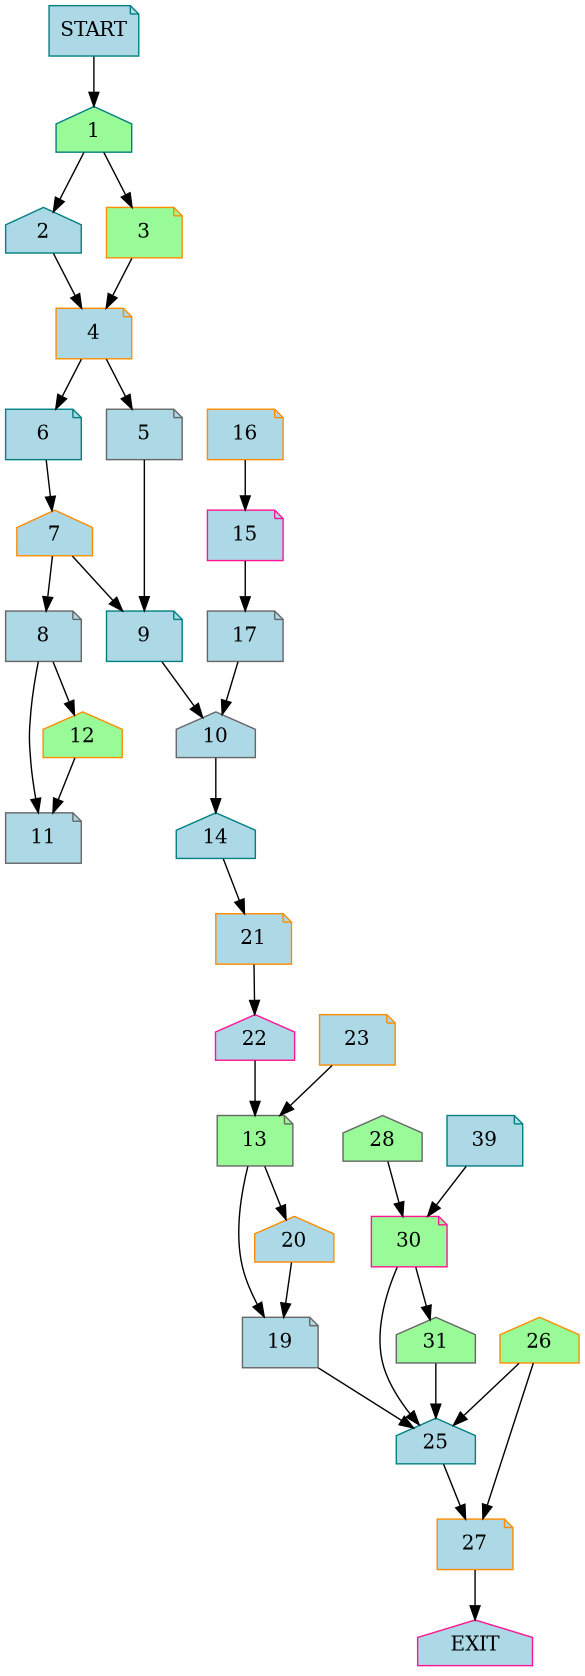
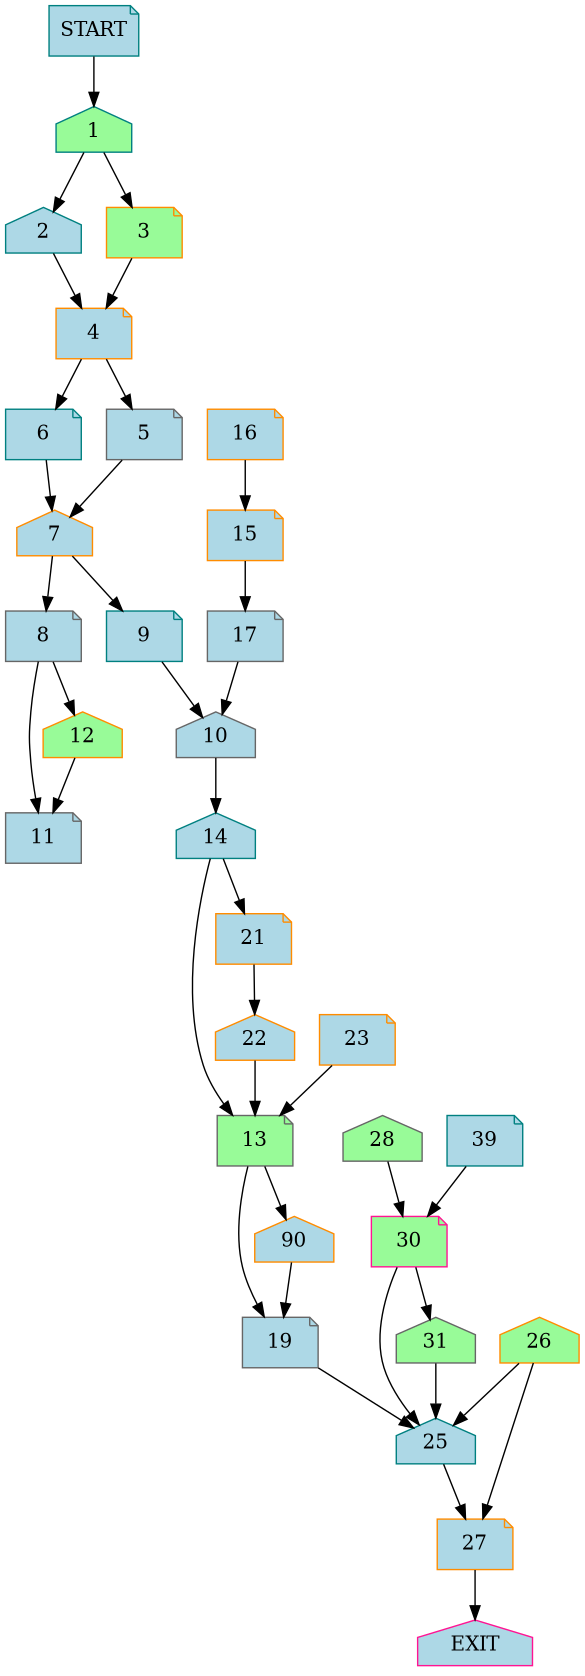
edge "5" -> "9": now "5" -> "7"
node "15": color deeppink -> darkorange
edge "14" -> "13": added
node "22": color deeppink -> darkorange
node "20": label "20" -> "90"
